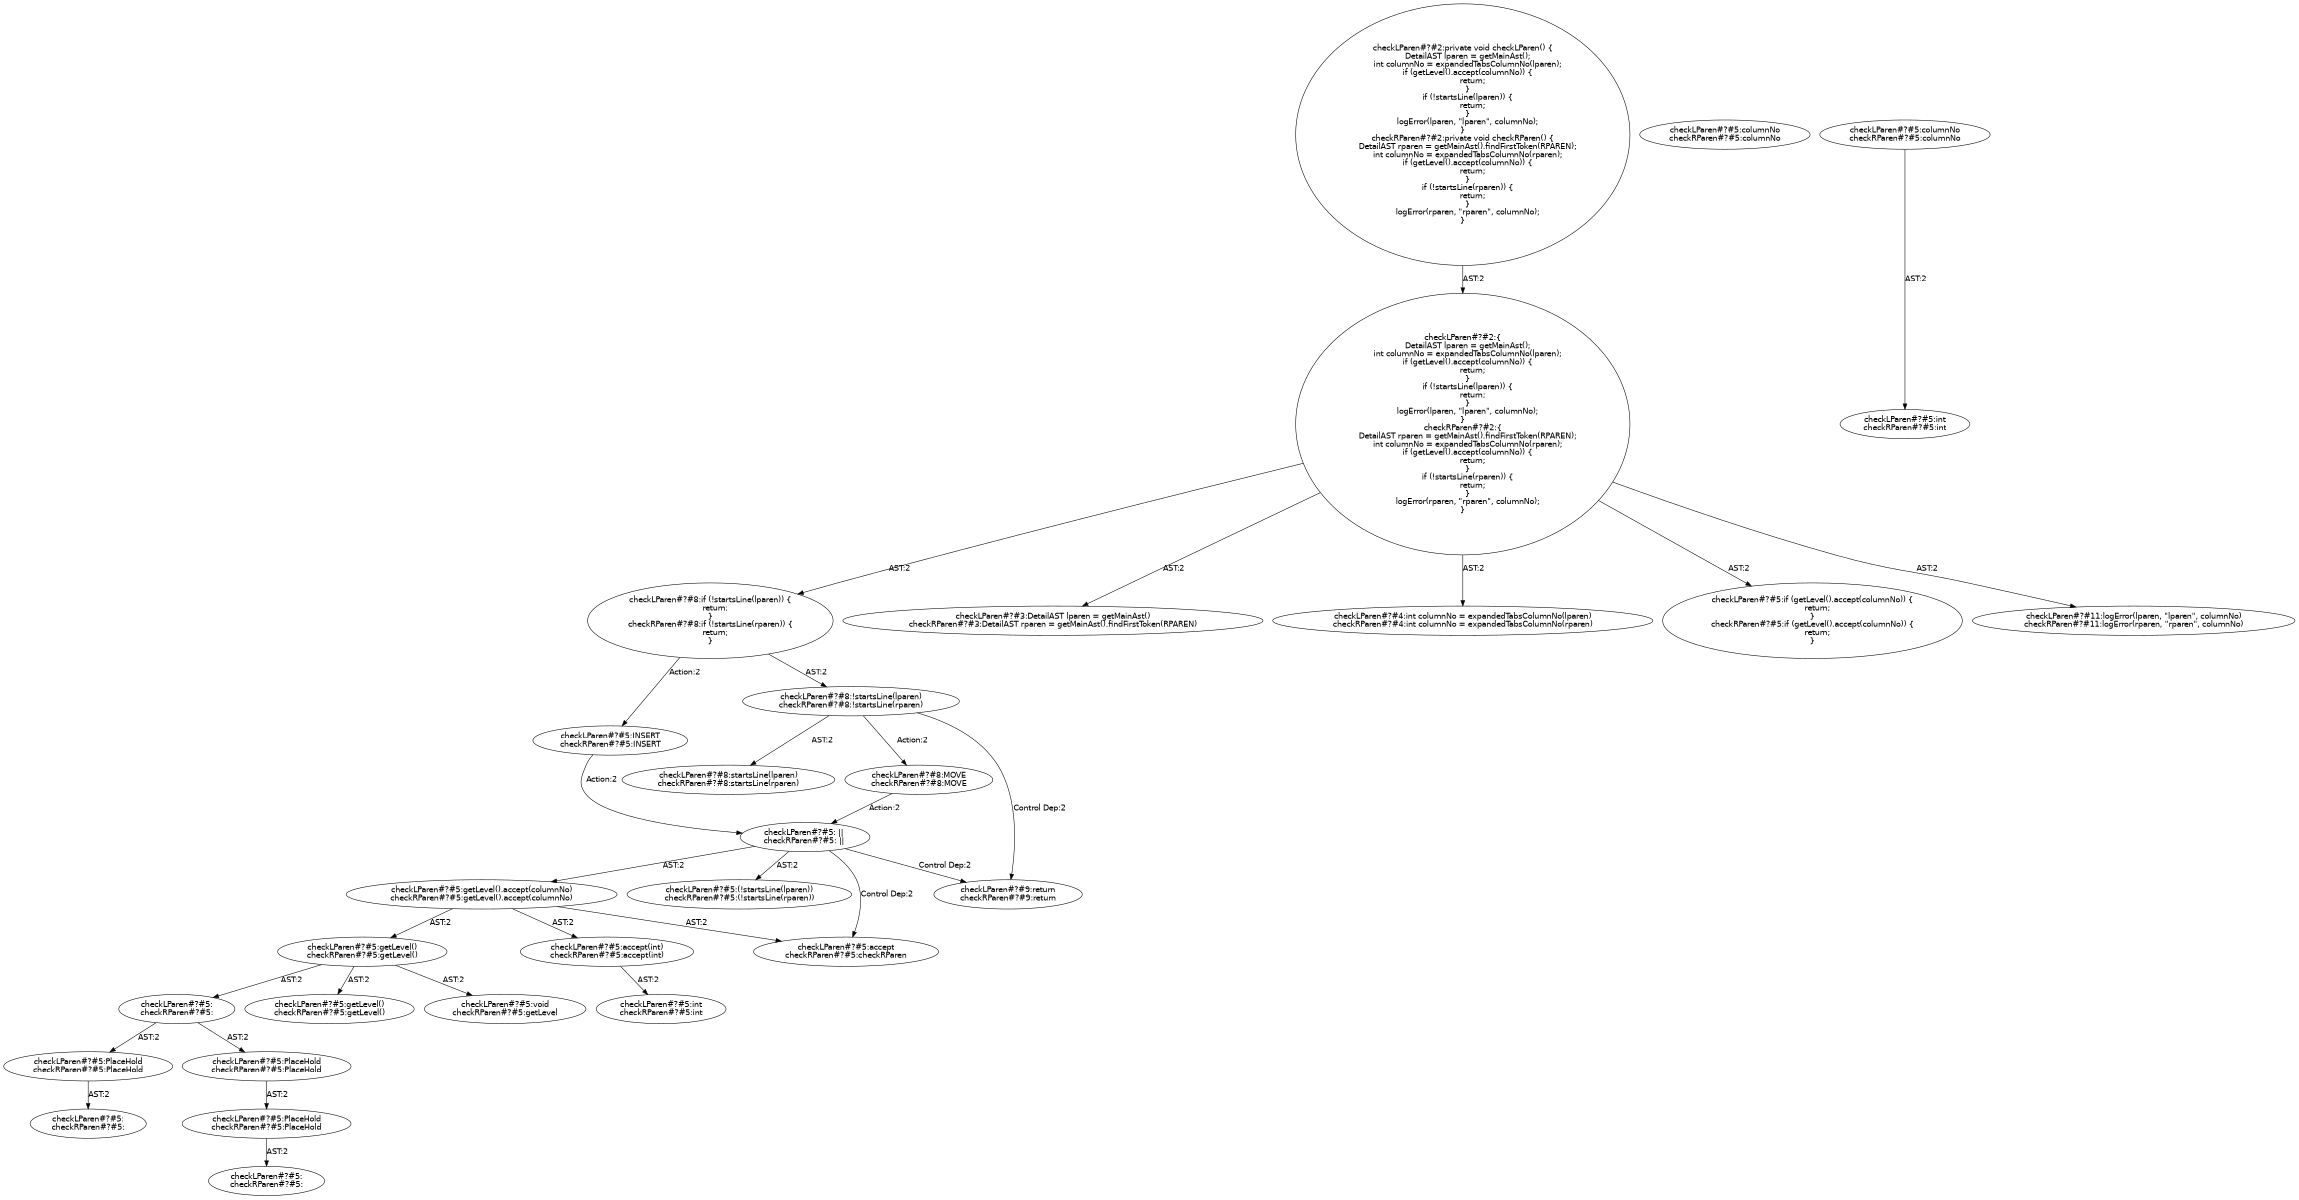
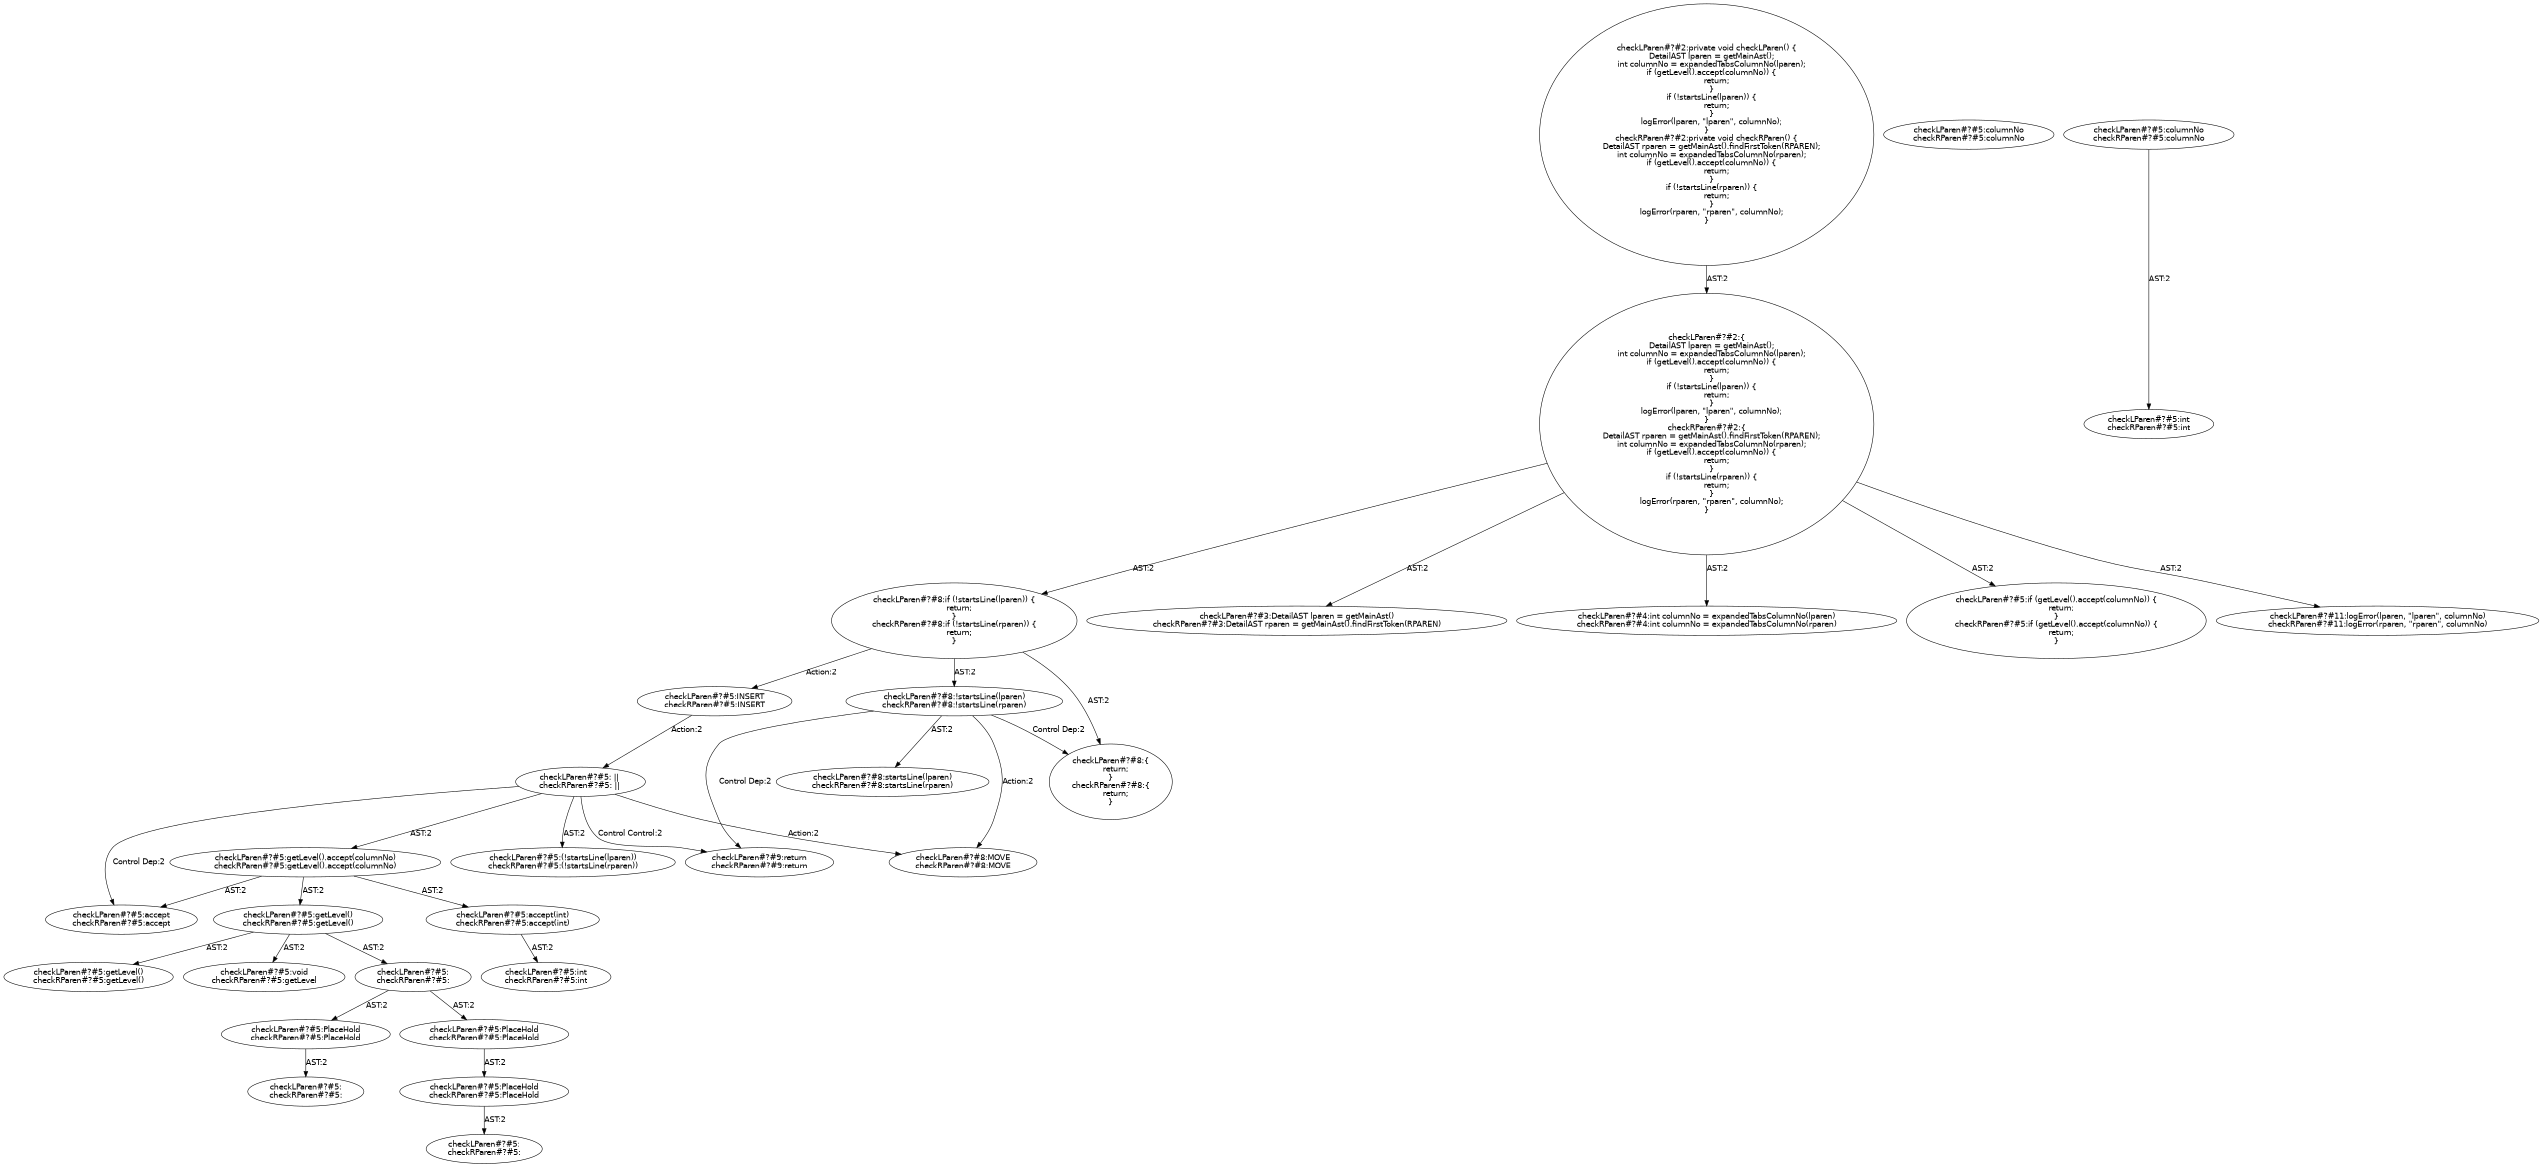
node "checkLParen#?#8:{ return; } checkRParen#?#8:{ return; }": added
edge "checkLParen#?#8:MOVE checkRParen#?#8:MOVE" -> "checkLParen#?#5: || checkRParen#?#5: ||": reversed
edge "checkLParen#?#5: || checkRParen#?#5: ||" -> "checkLParen#?#9:return checkRParen#?#9:return": label "Control Dep:2" -> "Control Control:2"
node "checkLParen#?#5:accept checkRParen#?#5:checkRParen": label "checkLParen#?#5:accept checkRParen#?#5:checkRParen" -> "checkLParen#?#5:accept checkRParen#?#5:accept"
